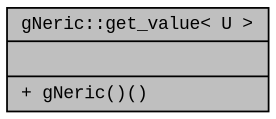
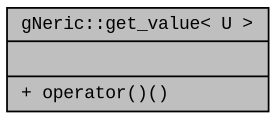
node "gNeric::get_value< U >": text "+ gNeric()()" -> "+ operator()()"
